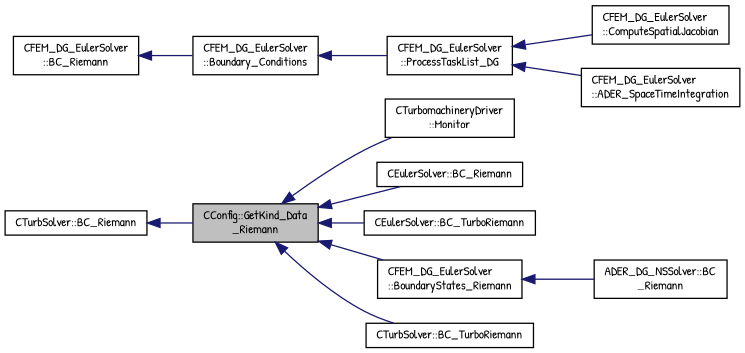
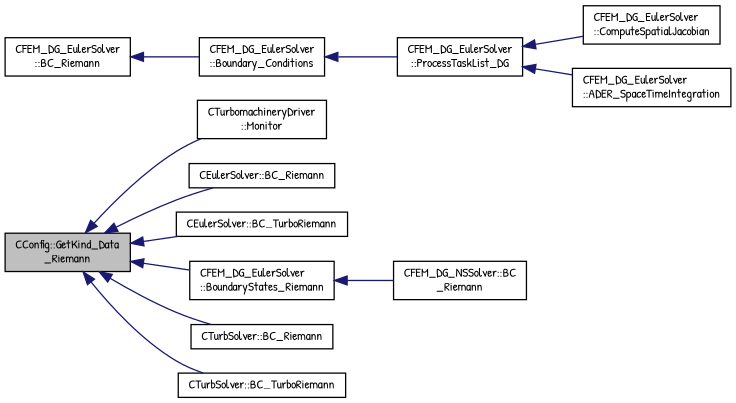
edge "CConfig::GetKind_Data _Riemann" -> "CTurbSolver::BC_Riemann": reversed
node "ADER_DG_NSSolver::BC _Riemann": label "ADER_DG_NSSolver::BC _Riemann" -> "CFEM_DG_NSSolver::BC _Riemann"
